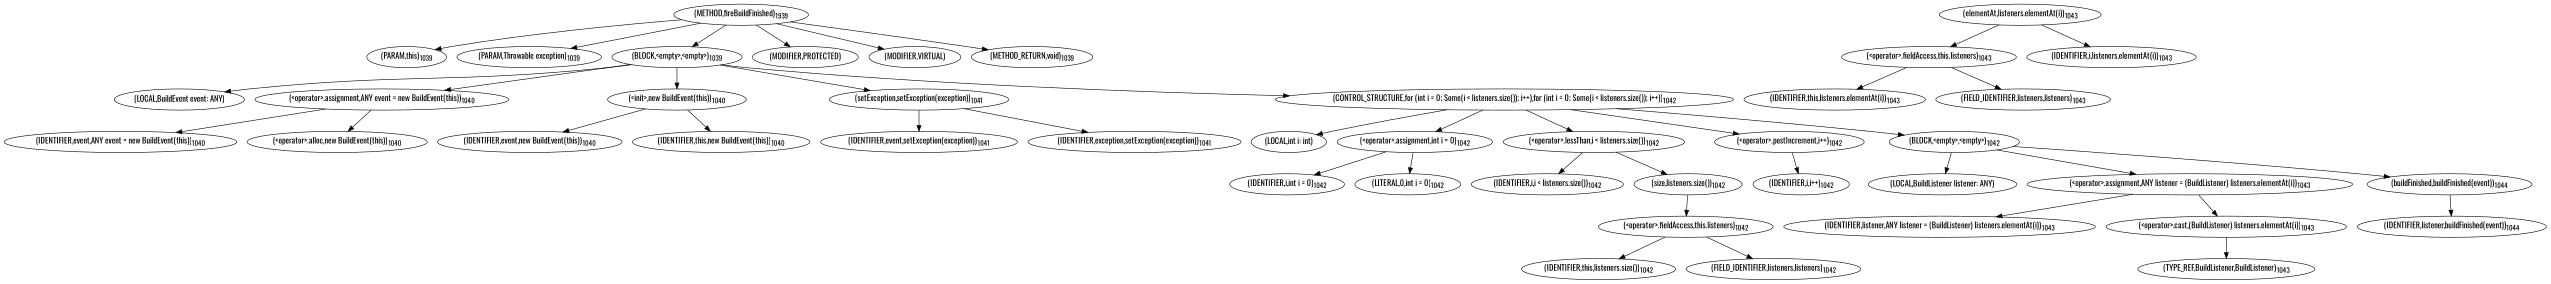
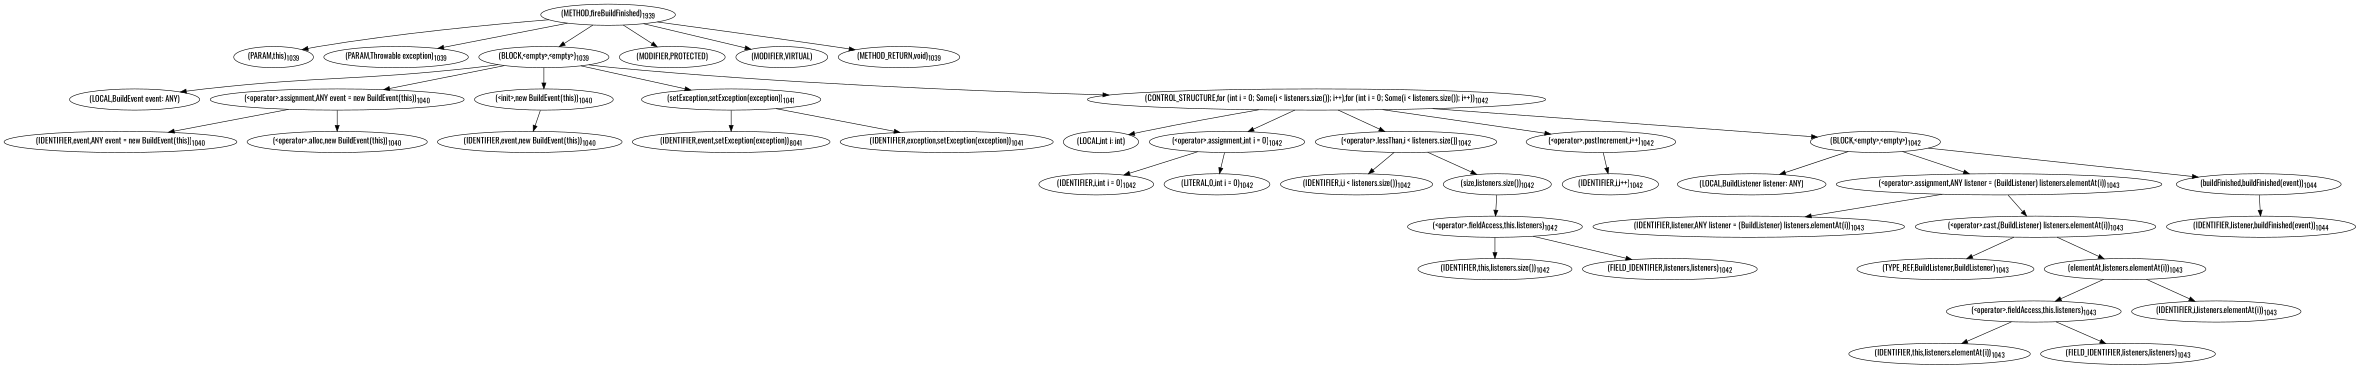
node "(IDENTIFIER,event,setException(exception))": text "1041" -> "8041"
node "(IDENTIFIER,this,new BuildEvent(this))": removed
edge "(<operator>.cast,(BuildListener) listeners.elementAt(i))" -> "(elementAt,listeners.elementAt(i))": added
